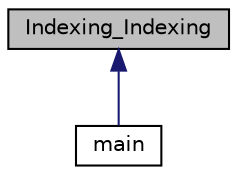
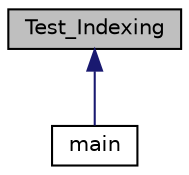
node "Indexing_Indexing": label "Indexing_Indexing" -> "Test_Indexing"
